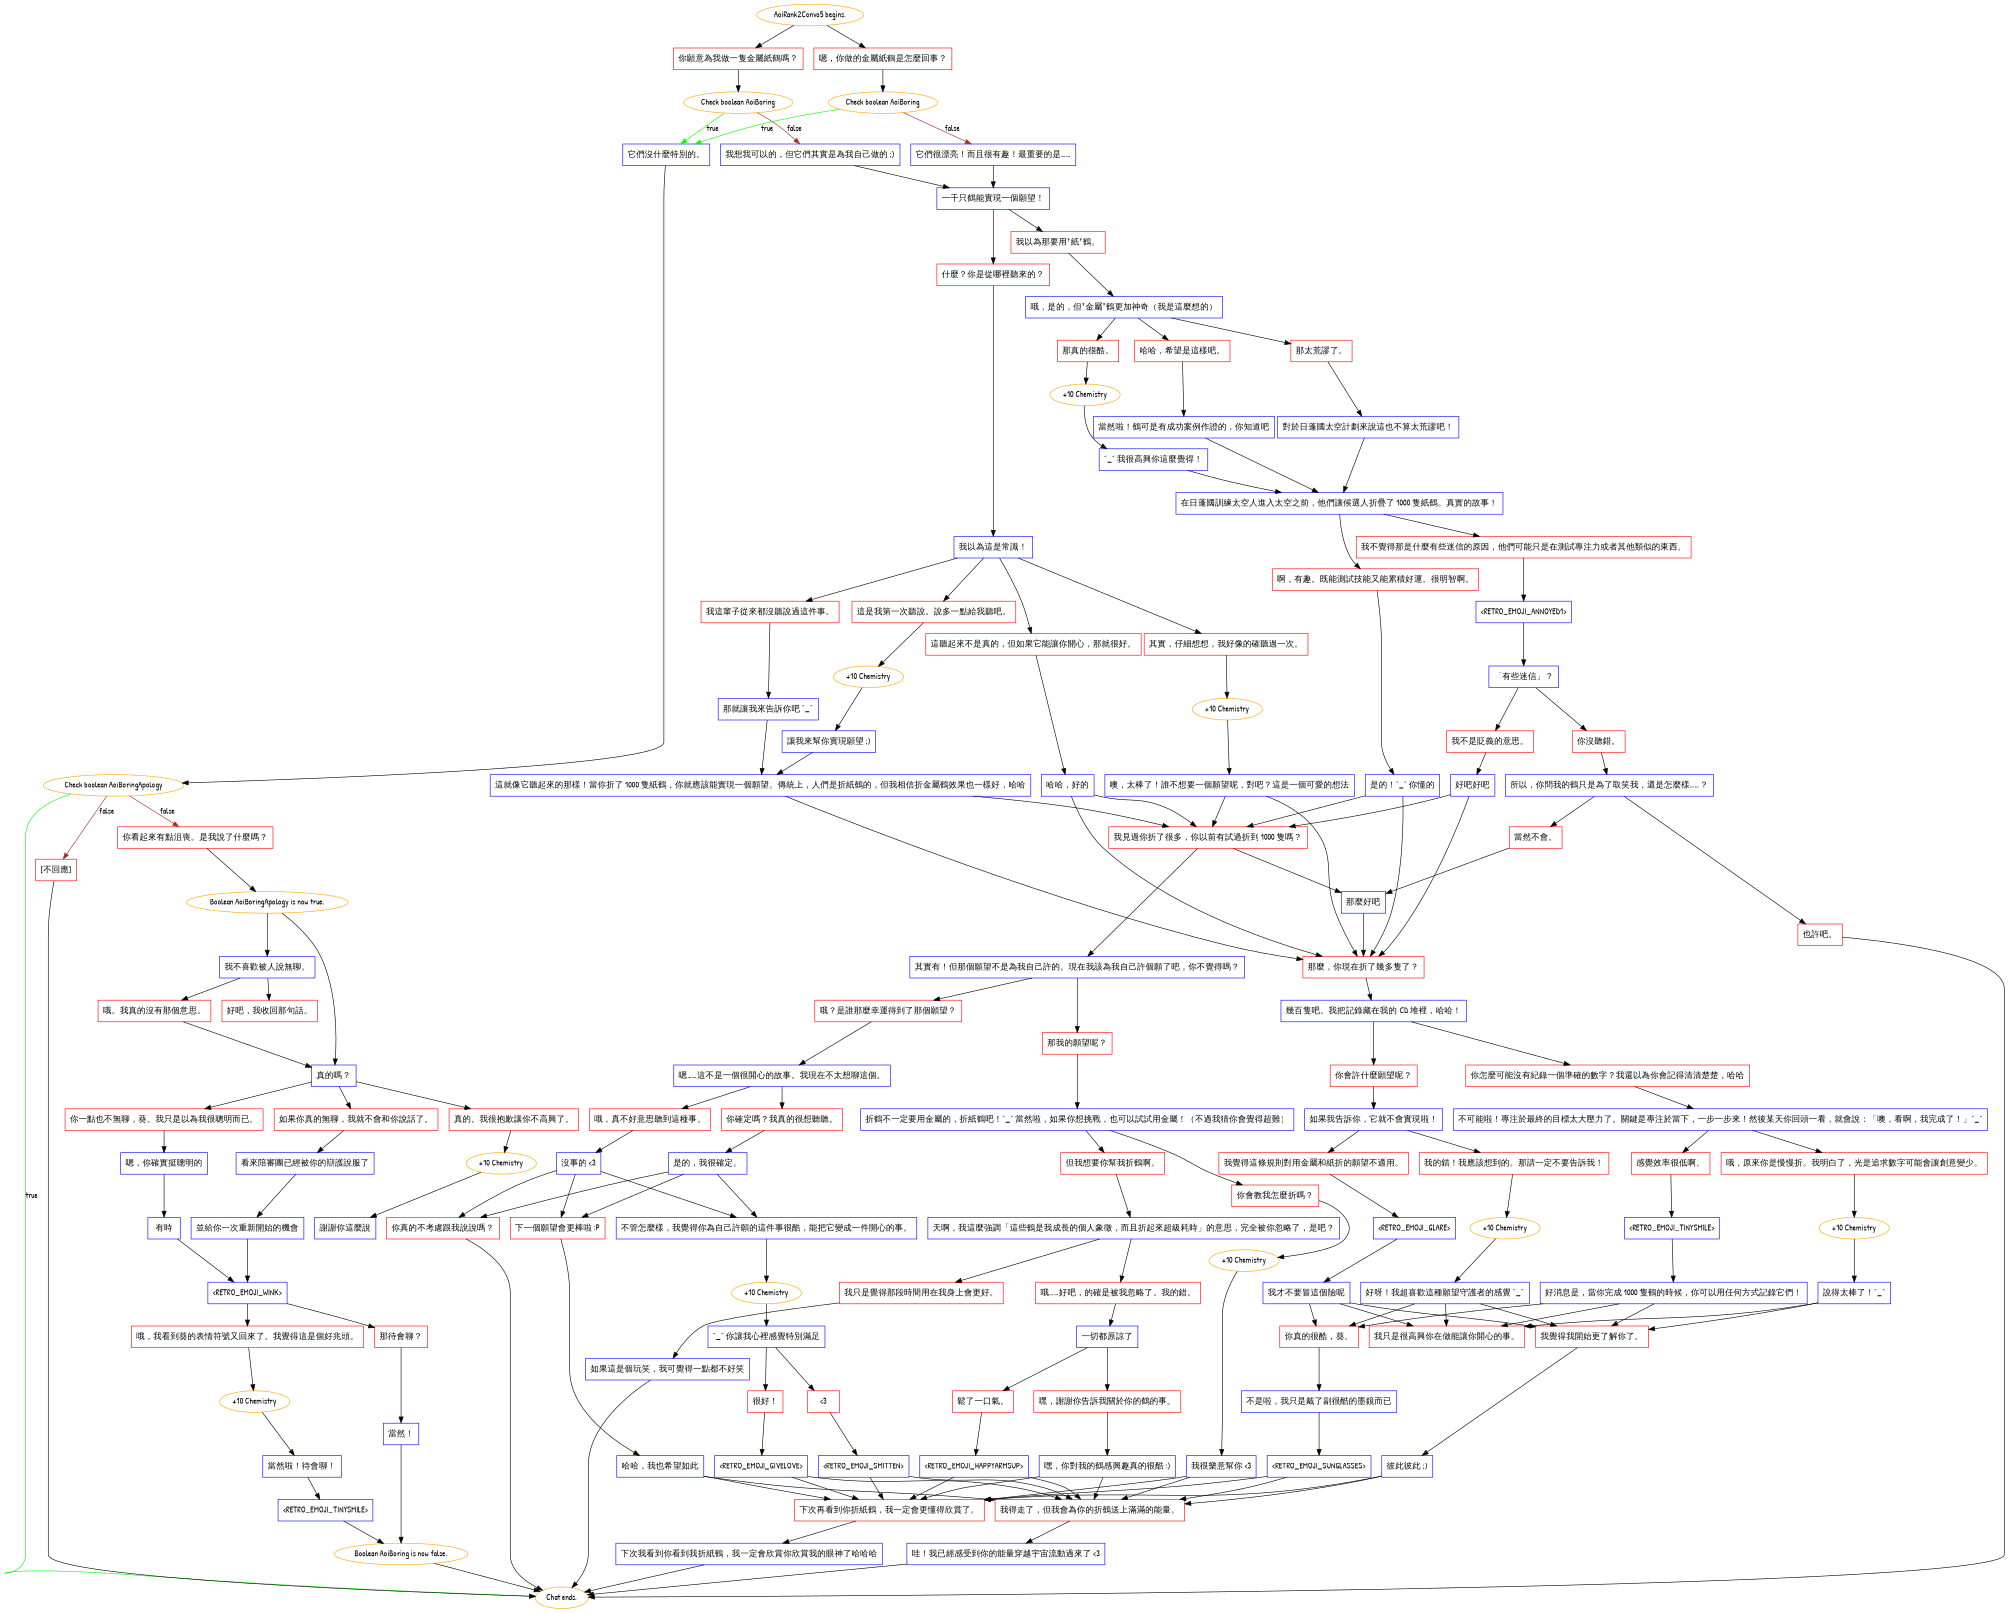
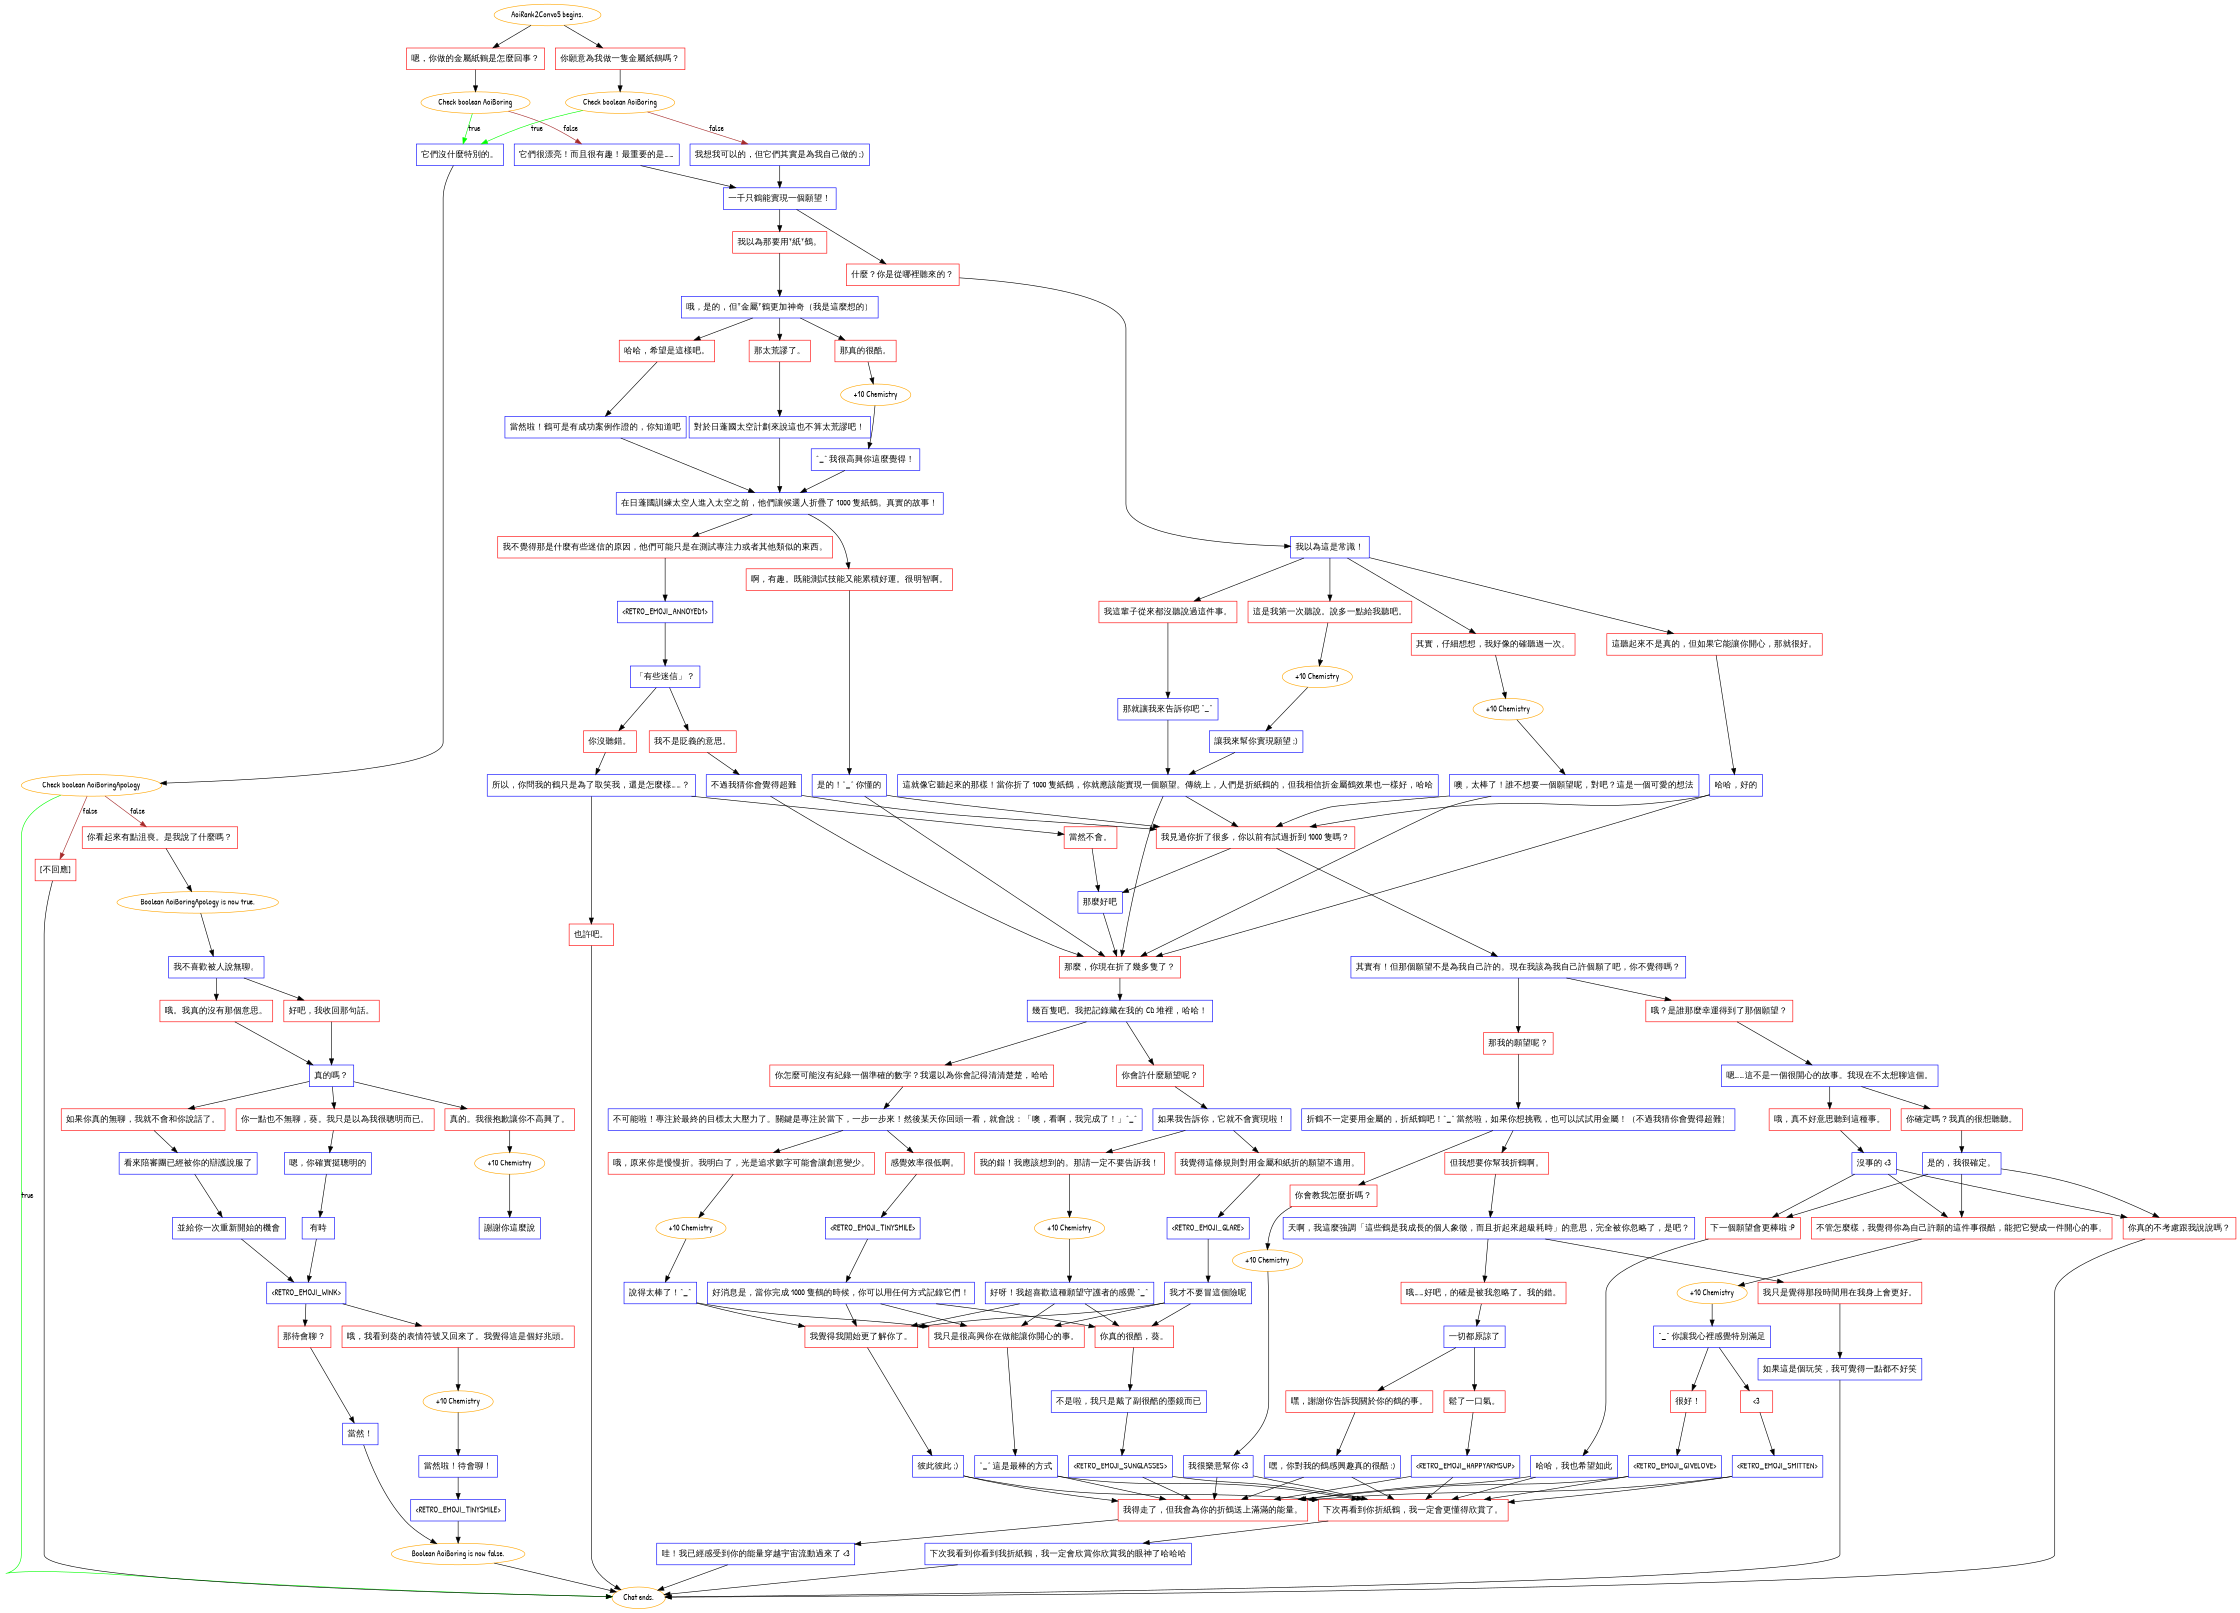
node "好吧好吧": label "好吧好吧" -> "不過我猜你會覺得超難"
edge "Boolean AoiBoringApology is now true." -> "真的嗎？": now "好吧，我收回那句話。" -> "真的嗎？"
node "不管怎麼樣，我覺得你為自己許願的這件事很酷，能把它變成一件開心的事。": color blue -> red
node "^_^ 這是最棒的方式": added
